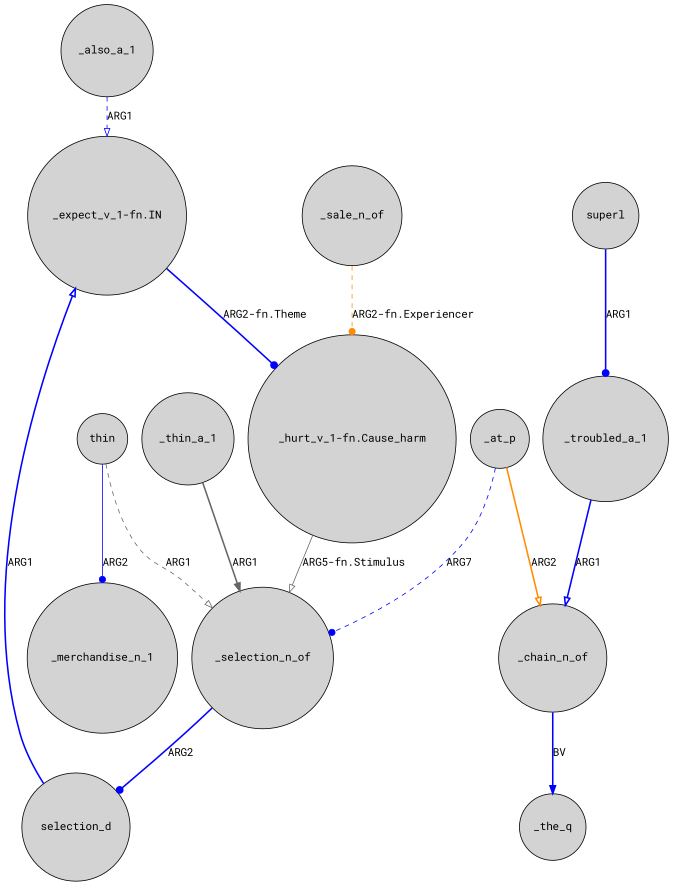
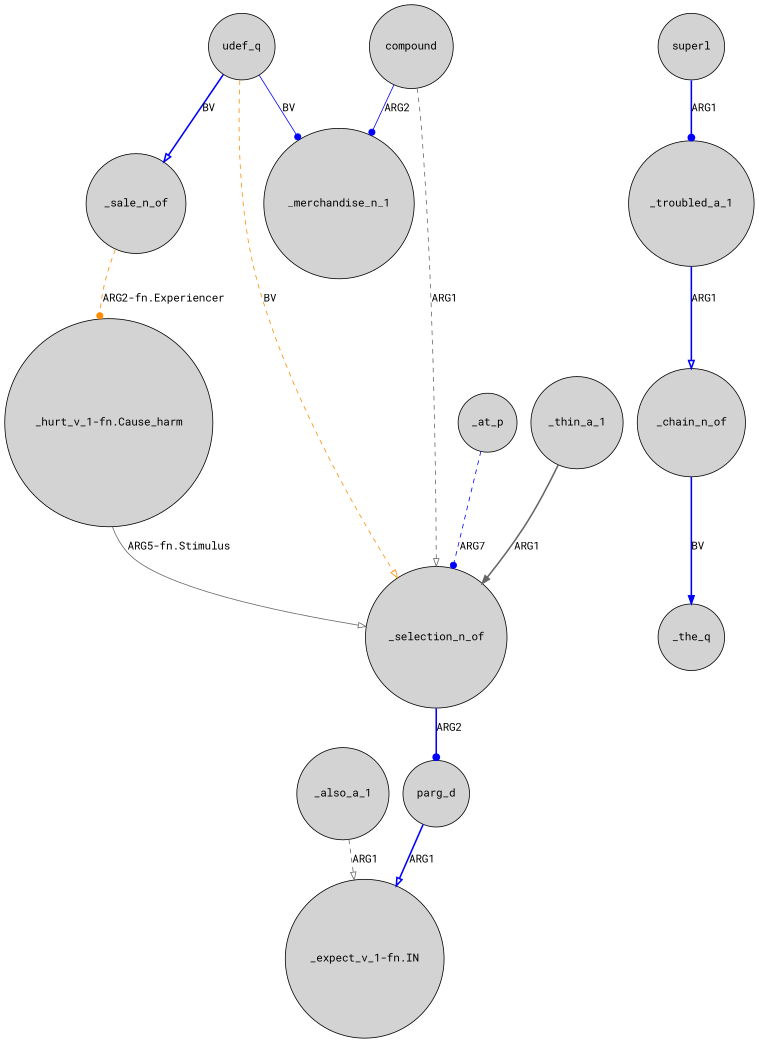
node "udef_q": added
edge "_also_a_1" -> "_expect_v_1-fn.IN": color blue -> gray40
edge "_expect_v_1-fn.IN" -> "_hurt_v_1-fn.Cause_harm": removed, label "ARG2-fn.Theme"
node "thin": label "thin" -> "compound"
edge "_at_p" -> "_chain_n_of": removed, label "ARG2"
node "selection_d": label "selection_d" -> "parg_d"
